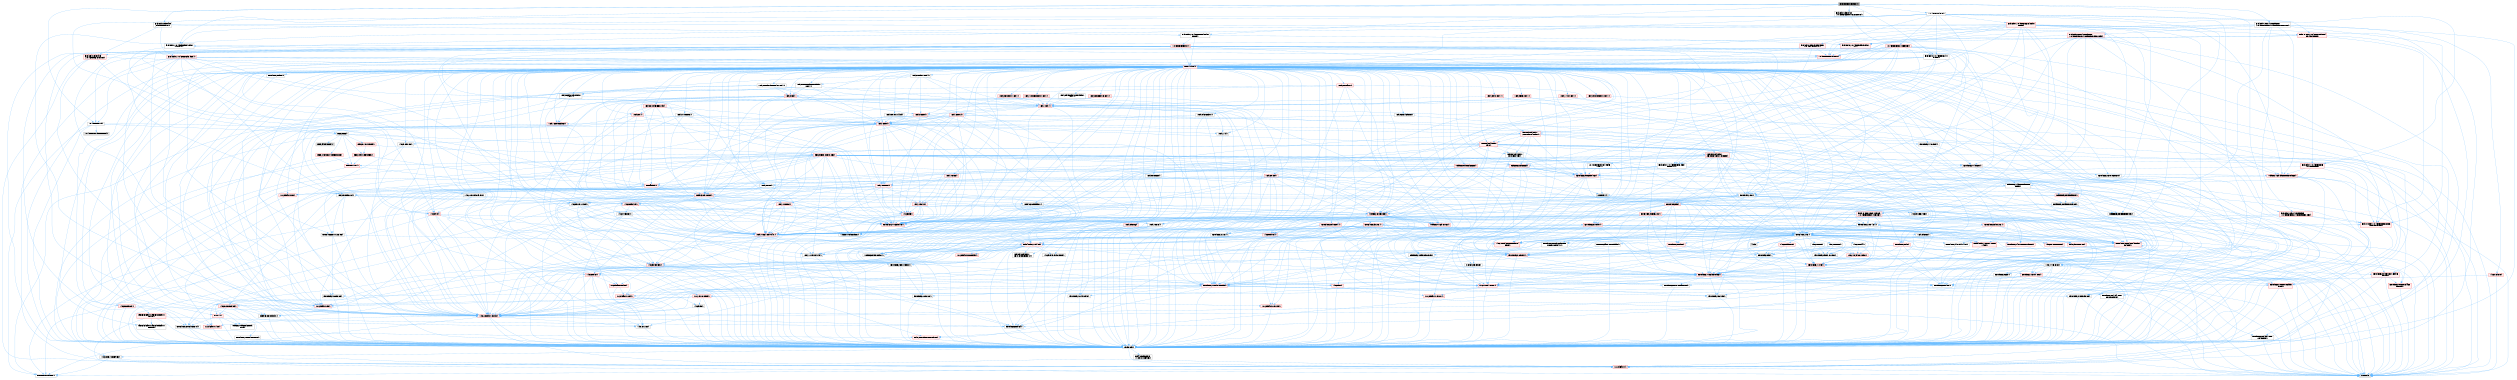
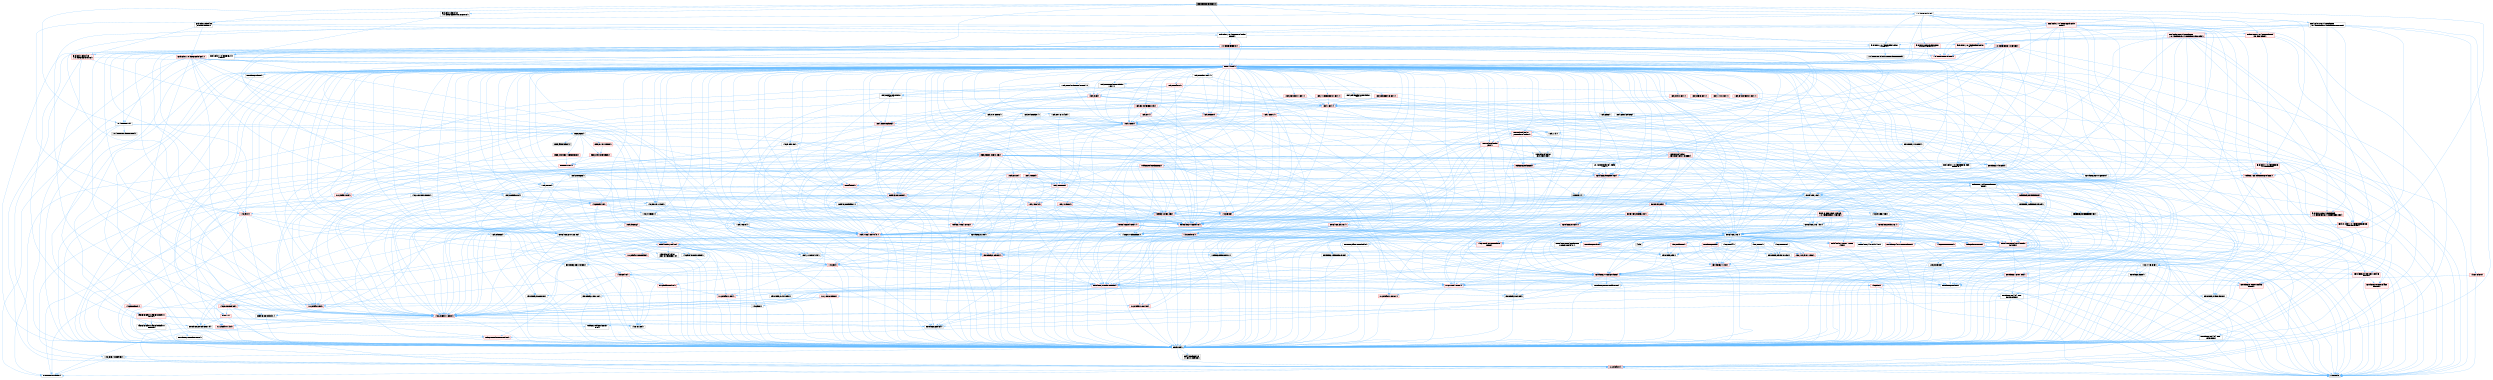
node "MovieSceneEvaluationOperand.generated.h": added
node "Math/Edge.h": added
node "Misc/Containers.h": label "Misc/Containers.h" -> "Misc/Crc.h"
node "TVariant/Reverse.h": label "TVariant/Reverse.h" -> "Algo/Reverse.h"
